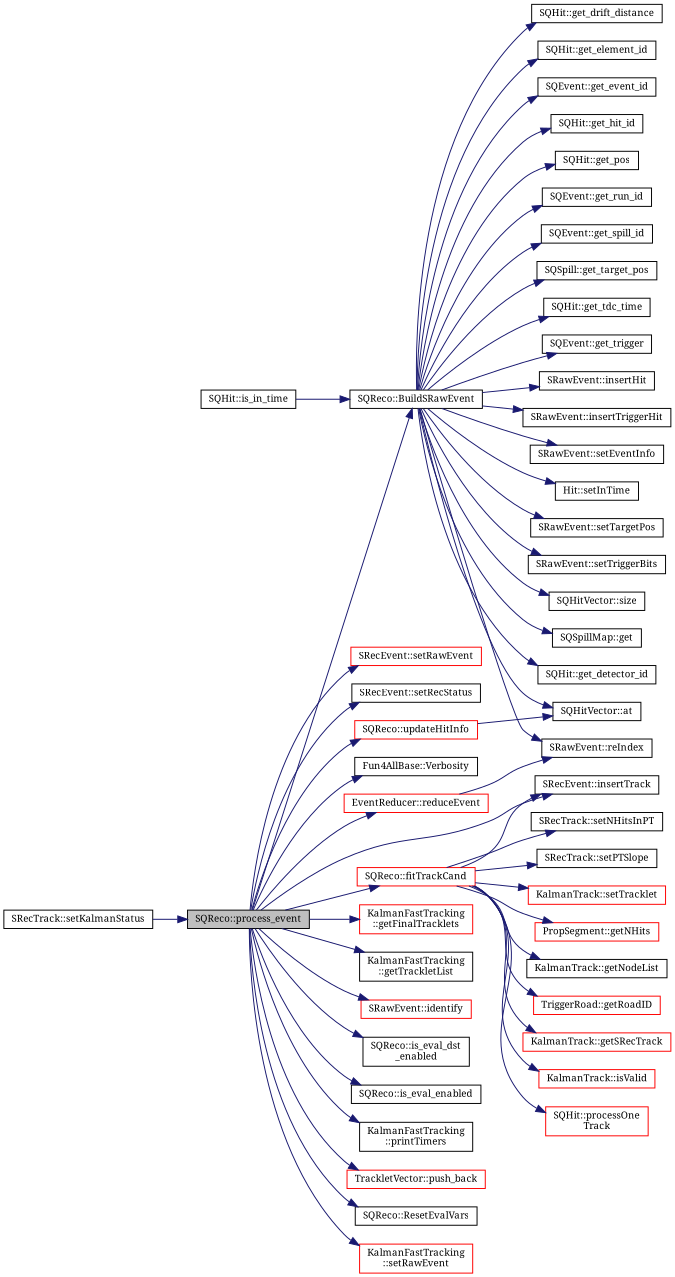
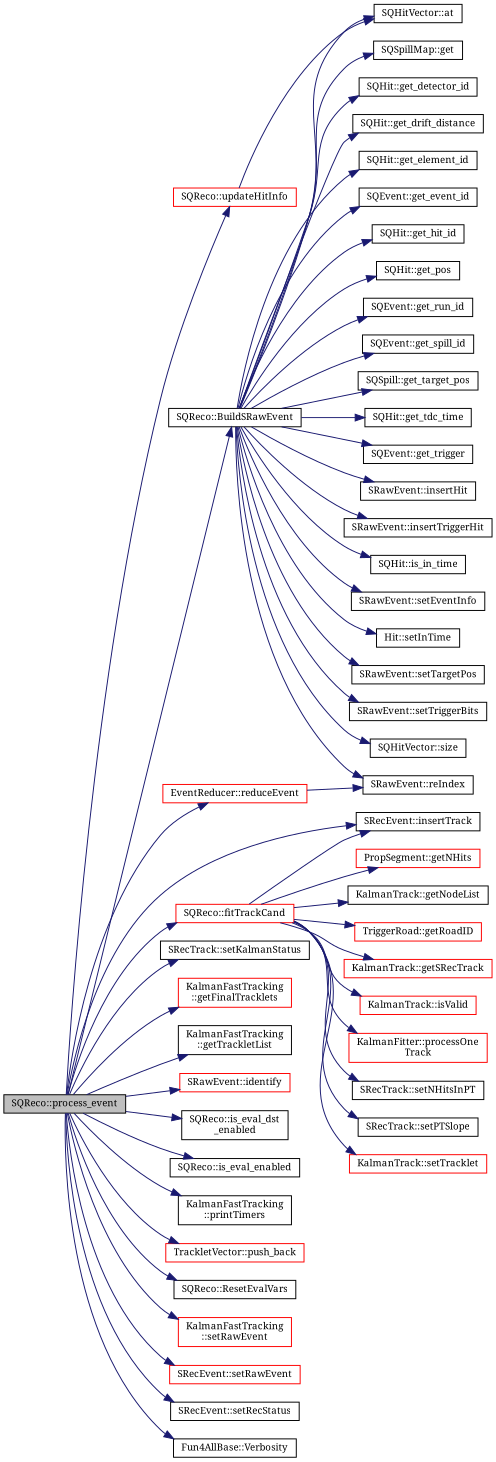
edge "SQHit::is_in_time" -> "SQReco::BuildSRawEvent": reversed
edge "SRecTrack::setKalmanStatus" -> "SQReco::process_event": reversed
node "SQHit::processOne Track": label "SQHit::processOne Track" -> "KalmanFitter::processOne Track"
